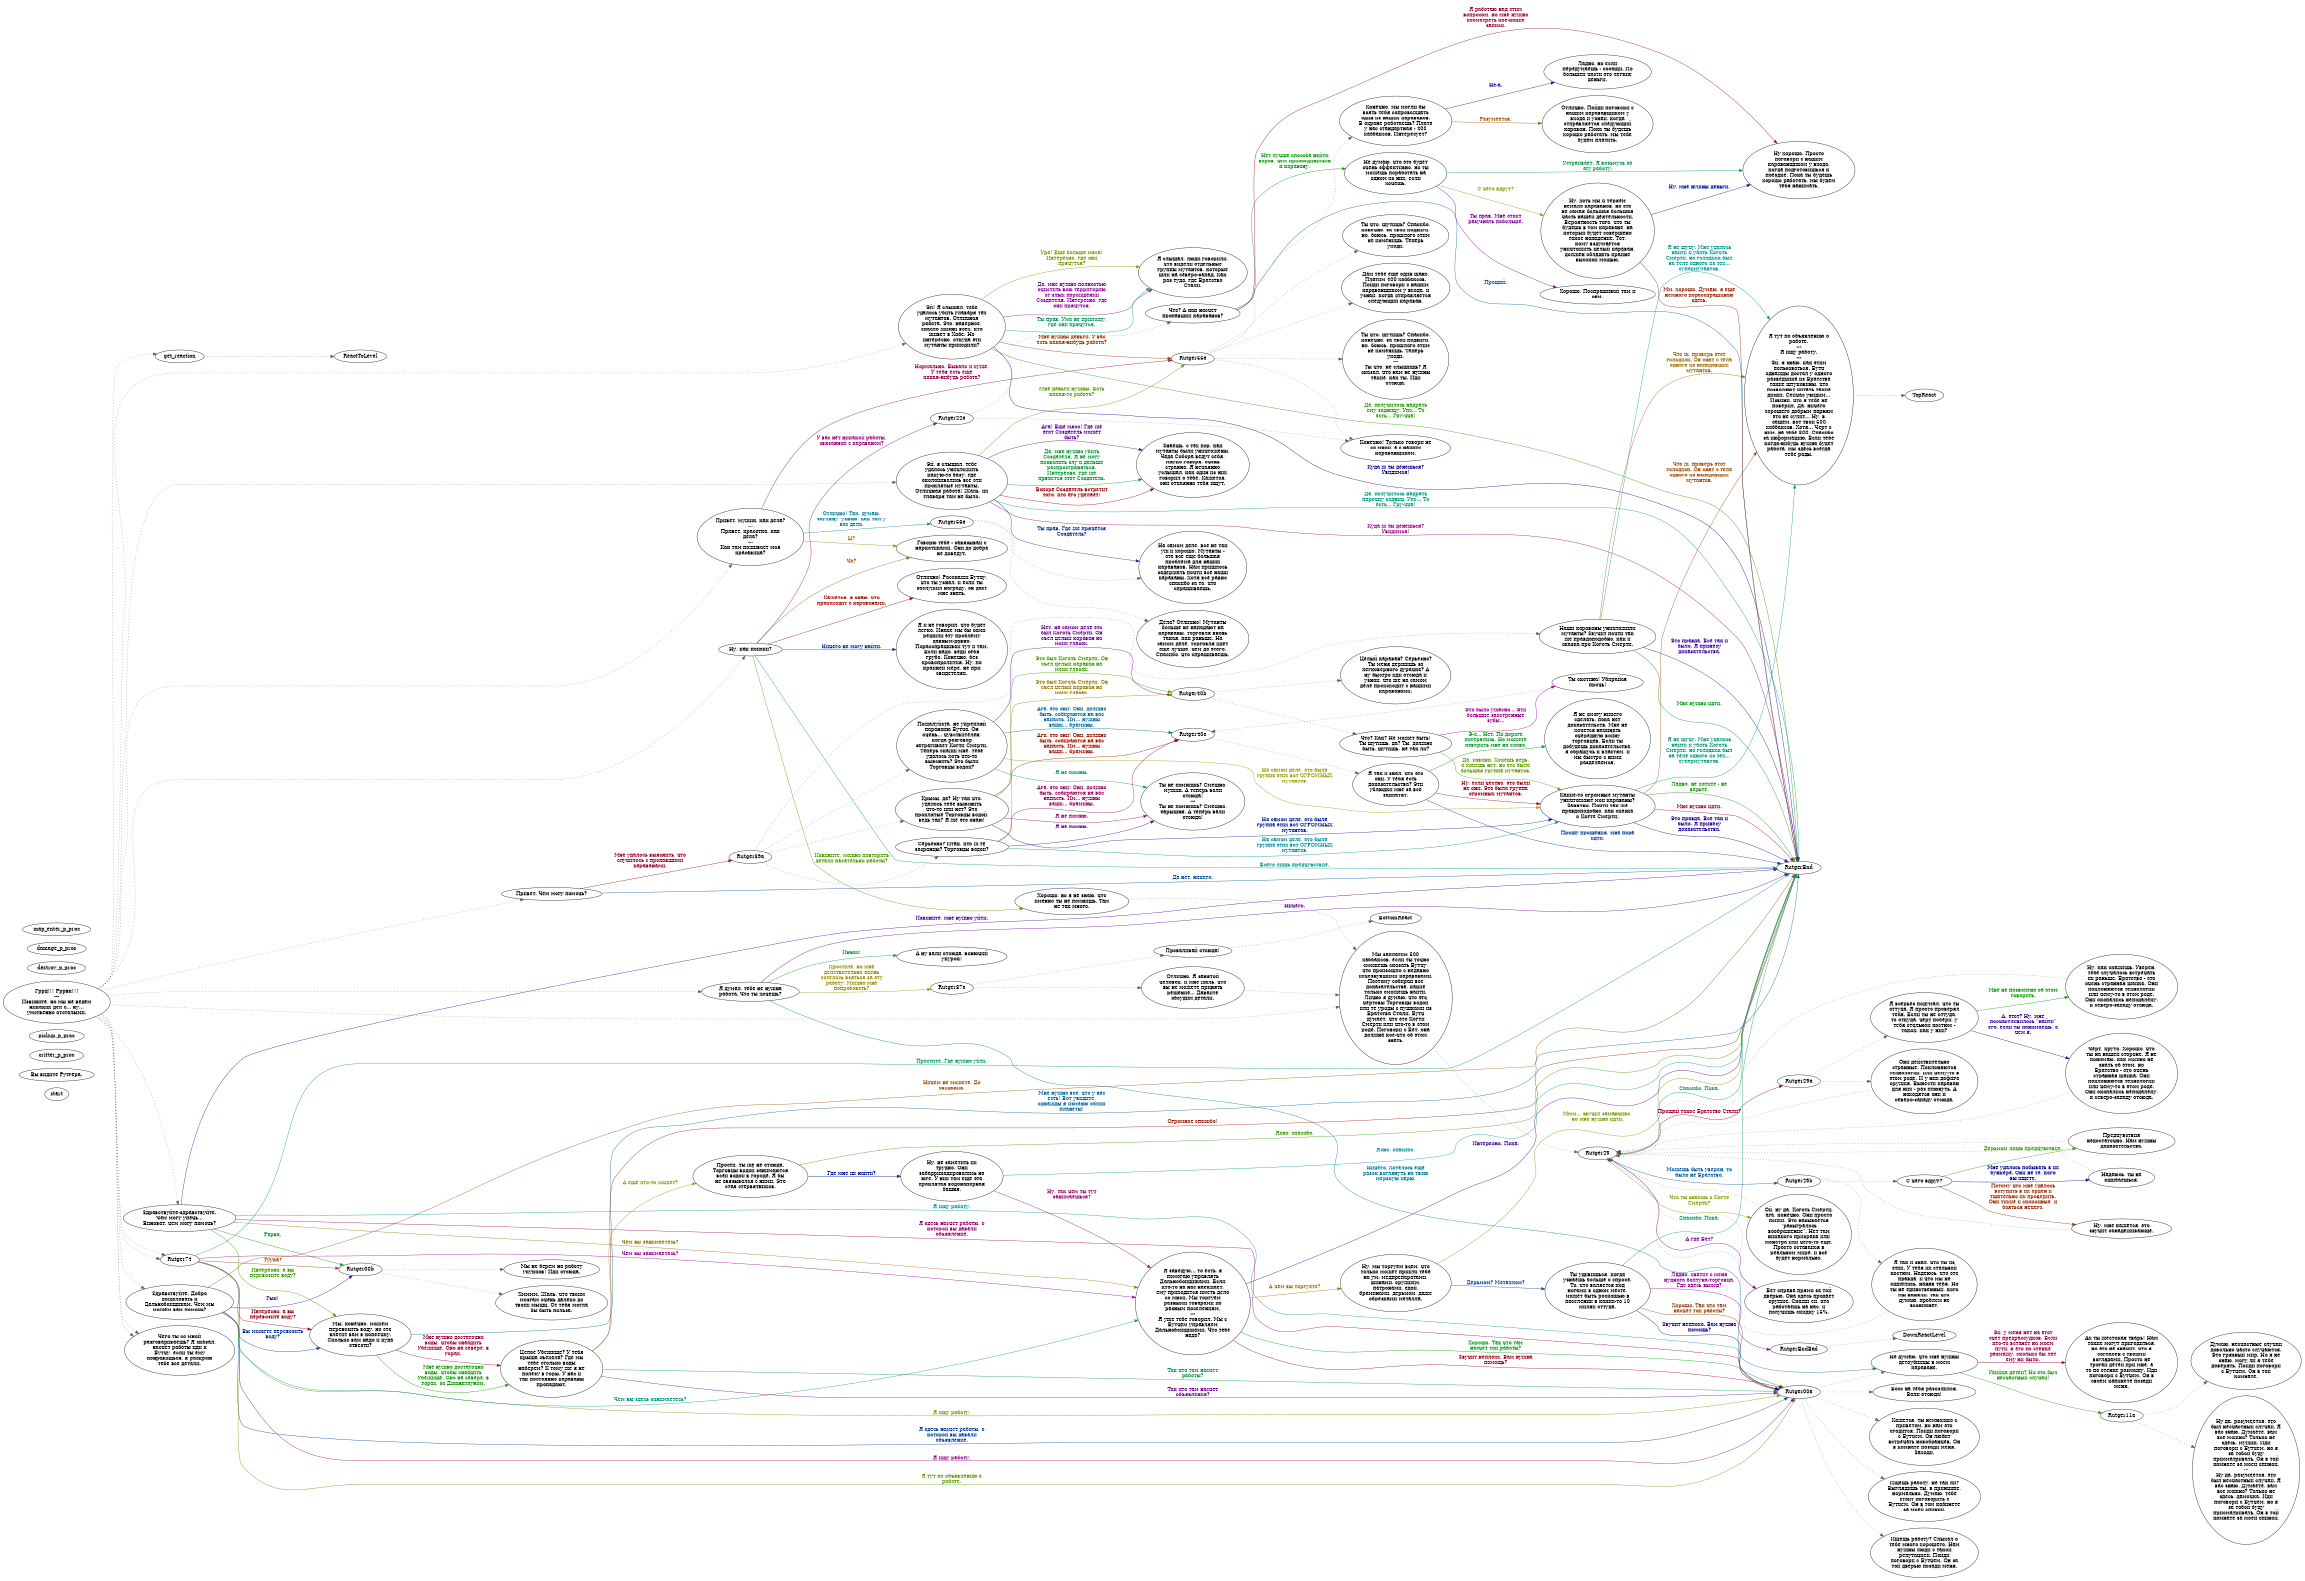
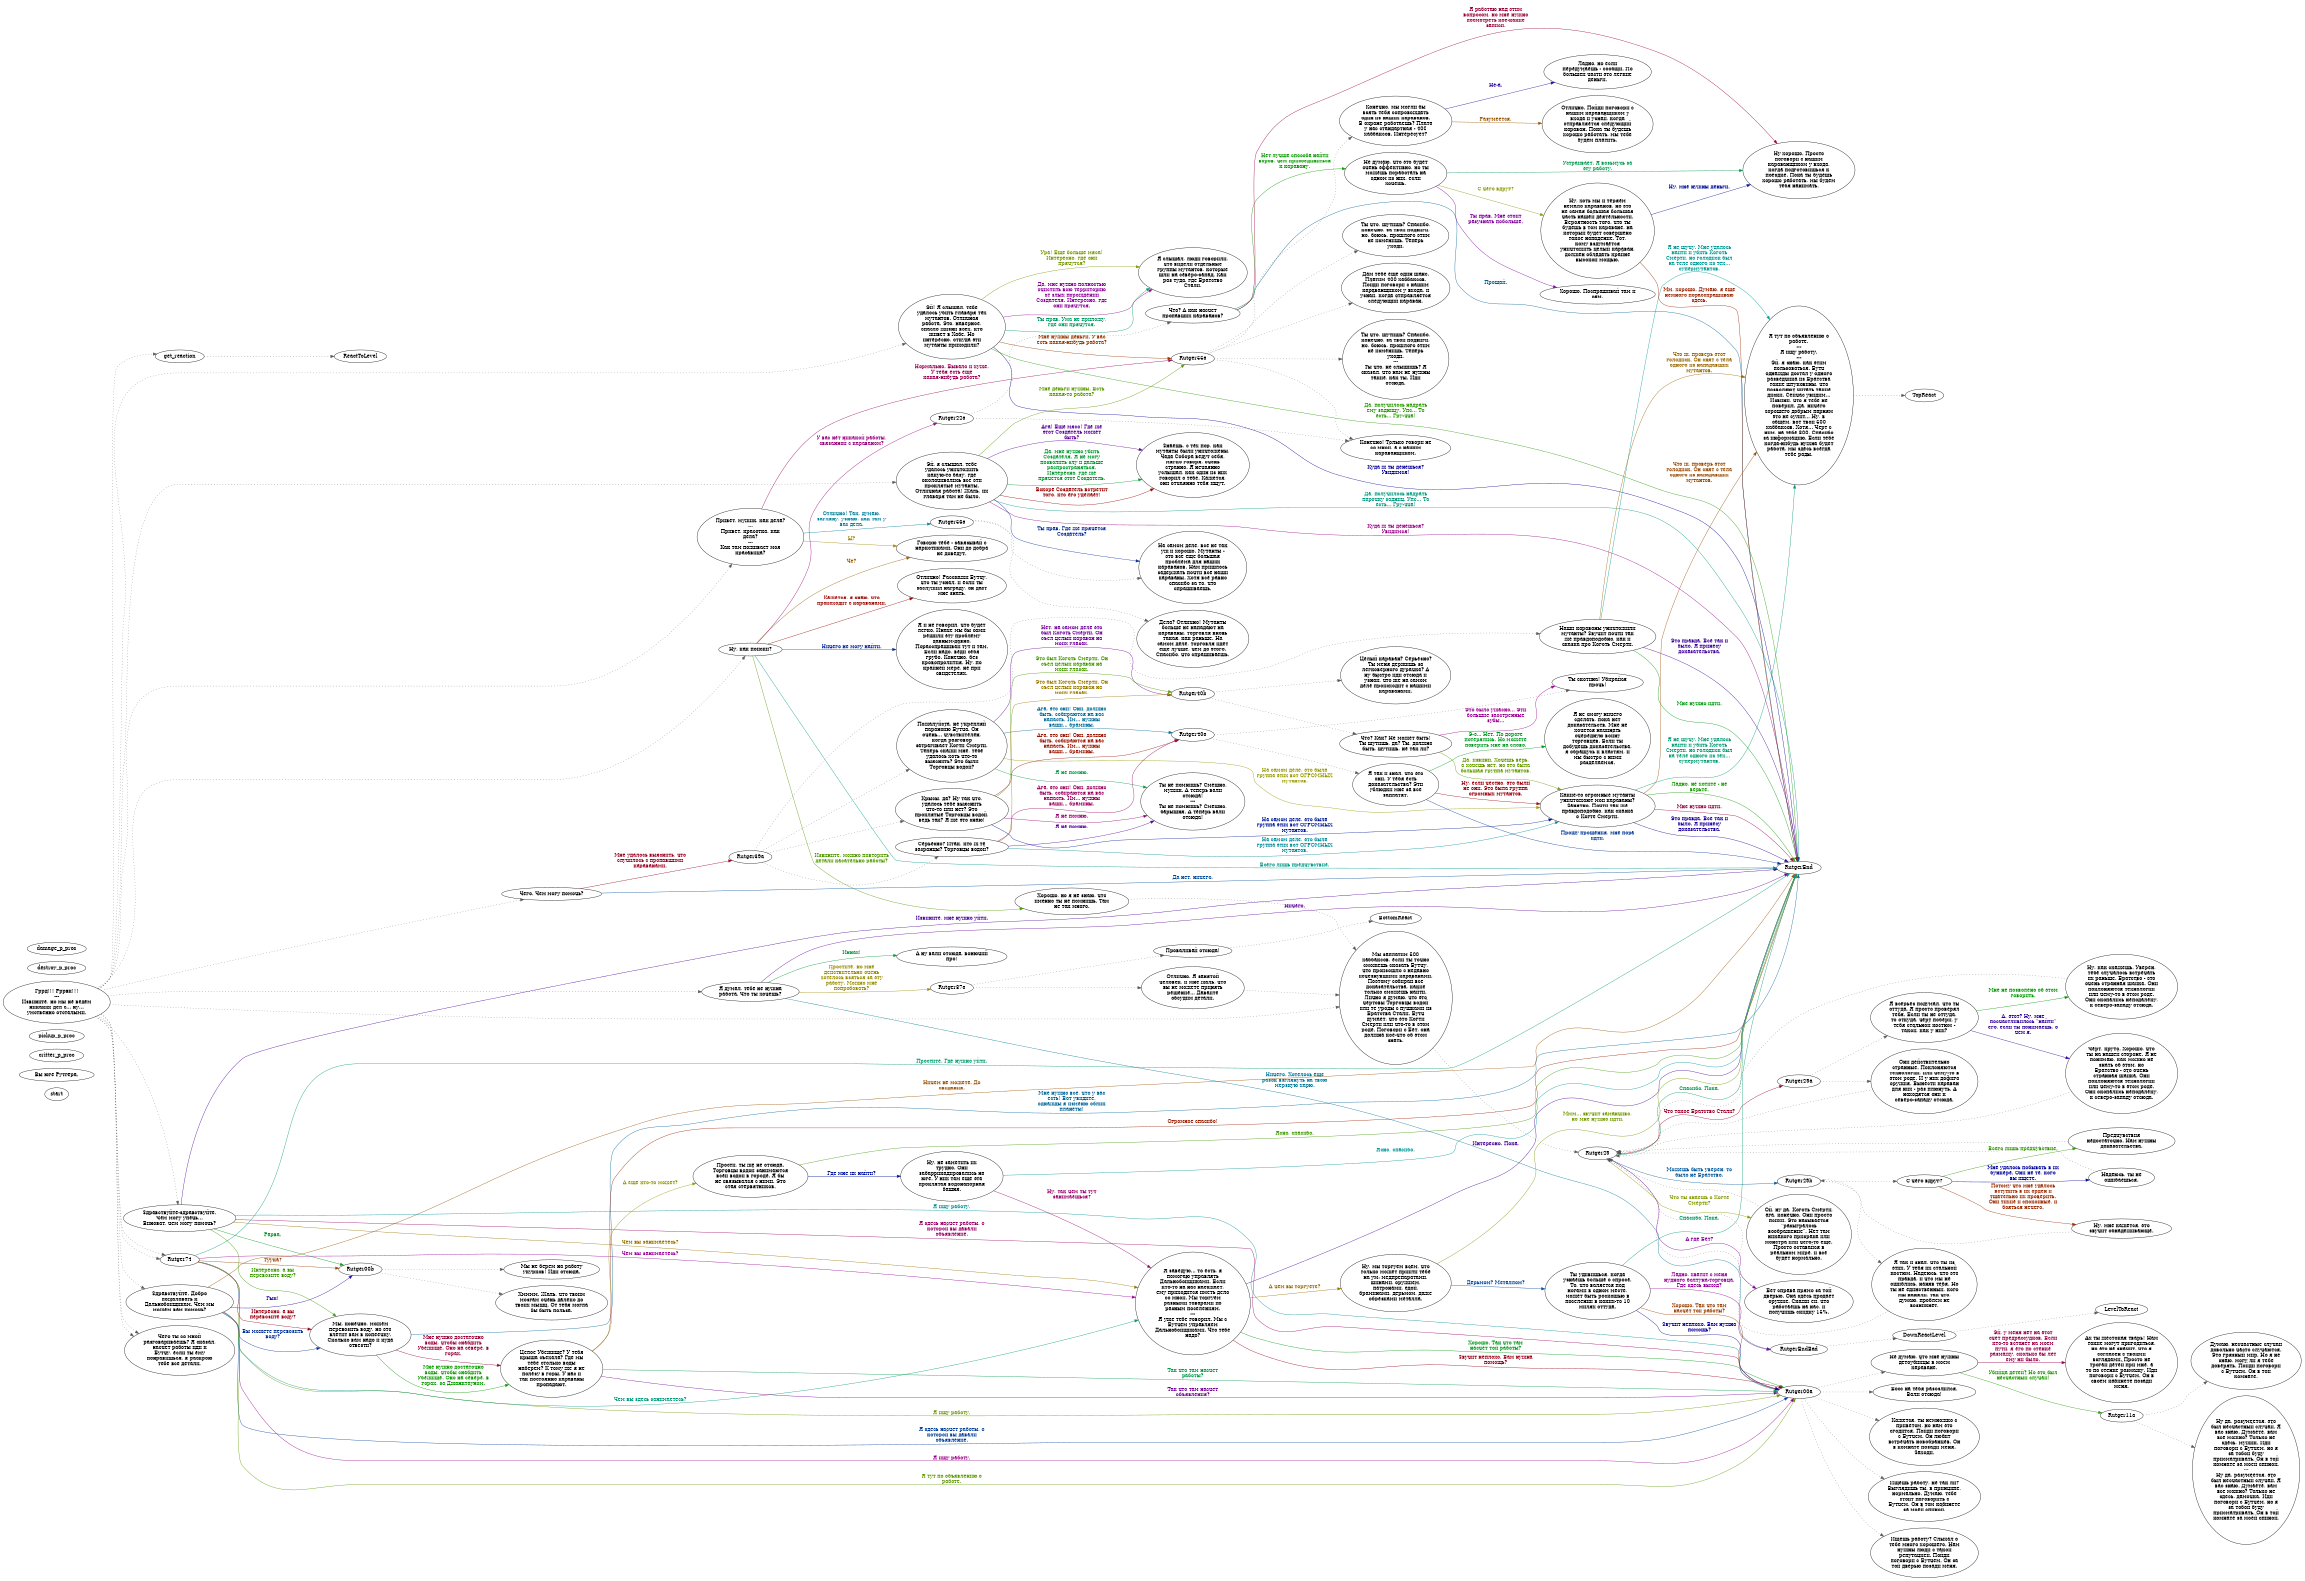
edge "Ты скотина! Убирайся прочь!" -> "Rutger40a": reversed
node "Привет. Чем могу помочь?": label "Привет. Чем могу помочь?" -> "Чего. Чем могу помочь?"
node "map_enter_p_proc": removed
node "А ну вали отсюда, вонючий укурок!": label "А ну вали отсюда, вонючий укурок!" -> "А ну вали отсюда, вонючий про!"
node "Вы видите Рутгера.": label "Вы видите Рутгера." -> "Вы юге Рутгера."
edge "Rutger29" -> "Rutger29a": label "Прощай такое Братство Стали?" -> "Что такое Братство Стали?"
edge "С чего вдруг?" -> "Предчувствия недостаточно. Нам нужны доказательства.": label "Дерьмом лишь предчувствие." -> "Всего лишь предчувствие."
edge "Ну, мне кажется, это звучит обнадеживающе." -> "Rutger29": now "Ну, мне кажется, это звучит обнадеживающе." -> "Rutger29b"
edge "Я думал, тебе не нужна работа. Что ты хочешь?" -> "Не думаю, что мне нужны детоубийцы в моем караване.": now "Я думал, тебе не нужна работа. Что ты хочешь?" -> "RutgerEndBad"
node "LevelToReact": added
